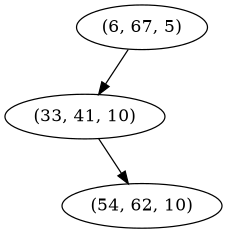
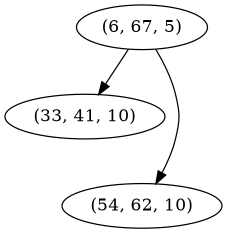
edge "(33, 41, 10)" -> "(54, 62, 10)": now "(6, 67, 5)" -> "(54, 62, 10)"
